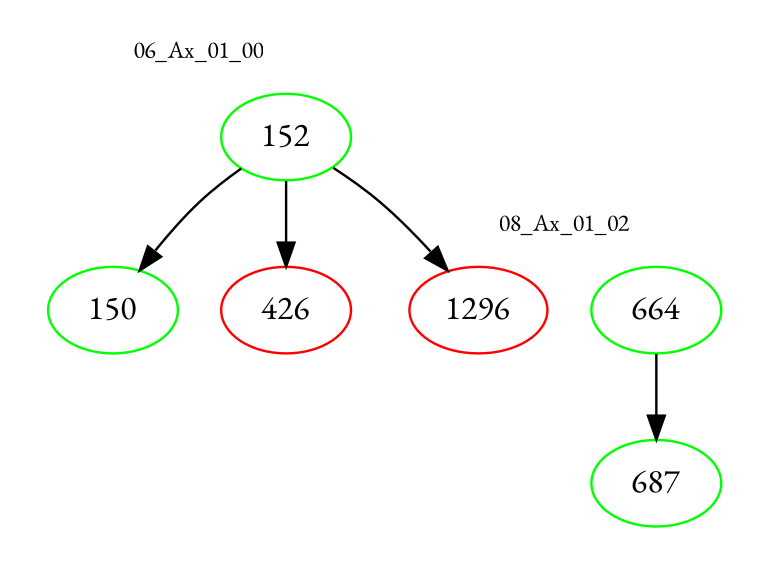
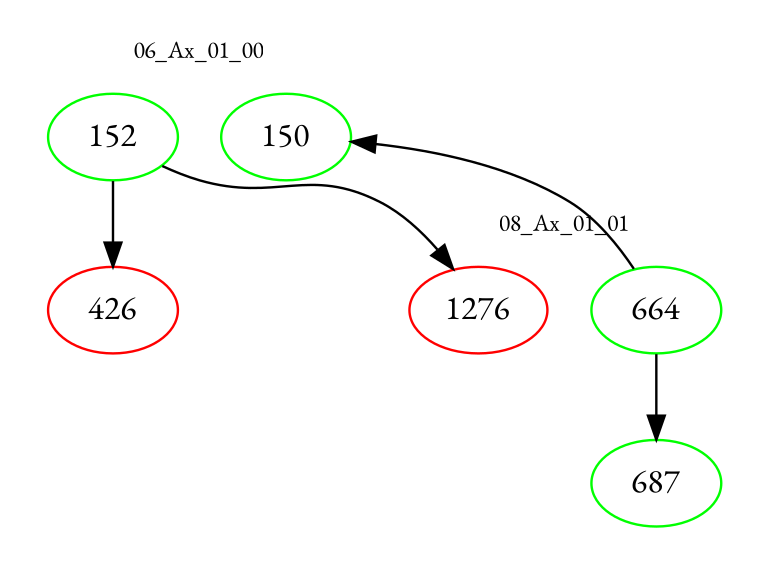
edge "152" -> "150": now "664" -> "150"
cluster "08_Ax_01_02": label "08_Ax_01_02" -> "08_Ax_01_01"
node "1296": label "1296" -> "1276"
